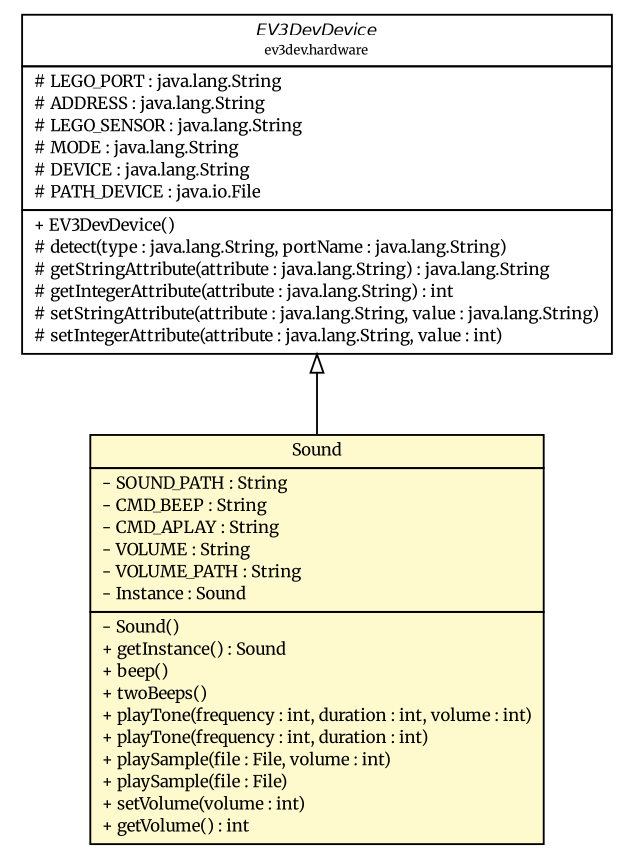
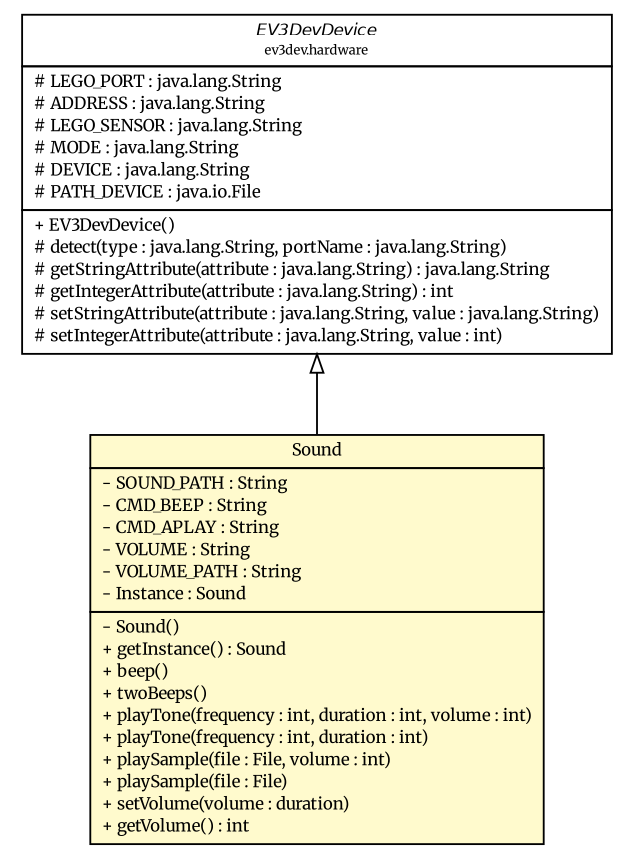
node "Sound": text "+ setVolume(volume : int)" -> "+ setVolume(volume : duration)"
